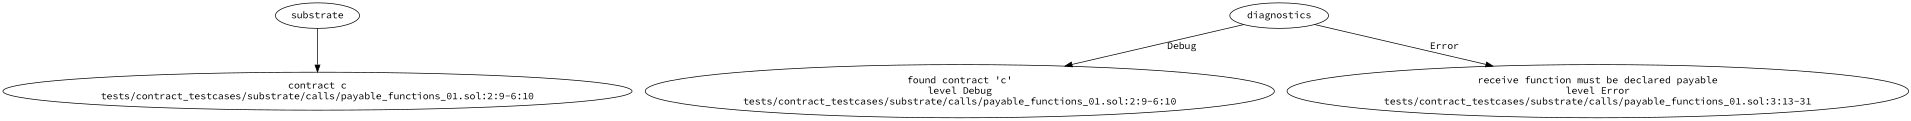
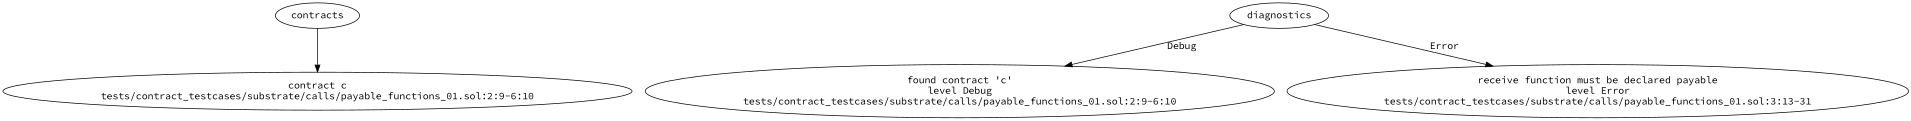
node "substrate": label "substrate" -> "contracts"
